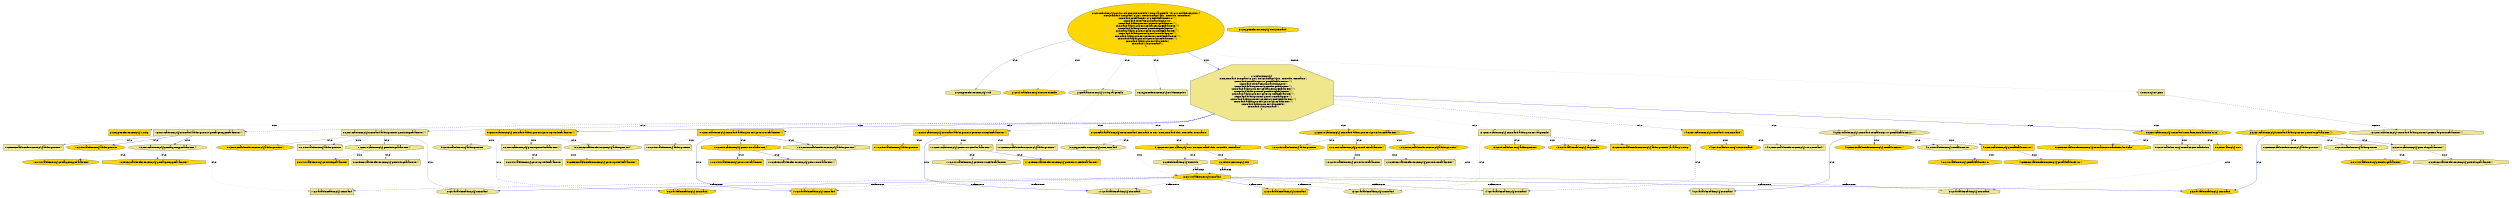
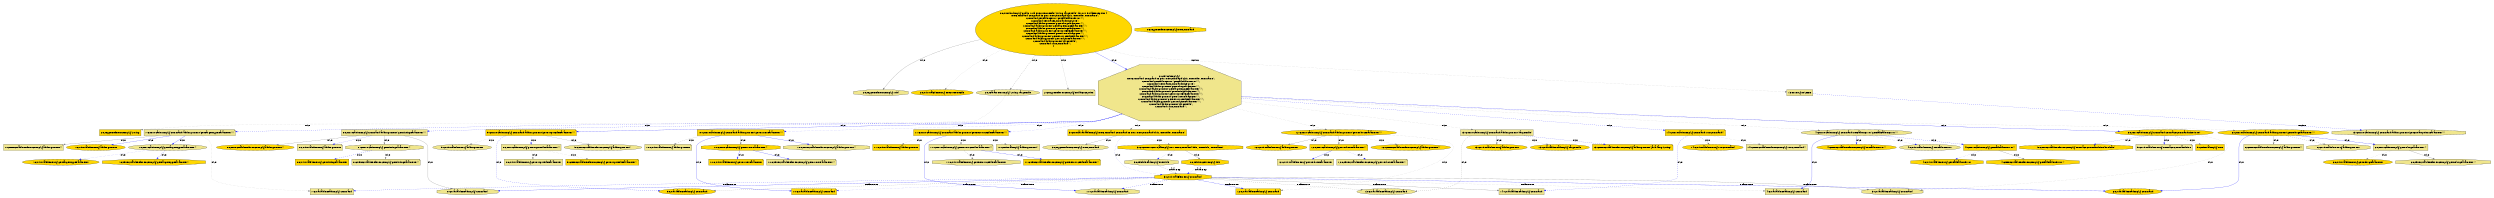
node "11:CtExecutableReferenceImpl@addArgument()": label "11:CtExecutableReferenceImpl@addArgument()" -> "11:CtLiteralImpl@addArgument()"
